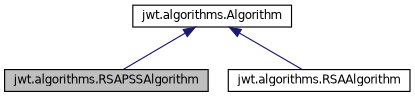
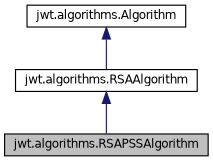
edge "jwt.algorithms.RSAPSSAlgorithm" -> "jwt.algorithms.Algorithm": now "jwt.algorithms.RSAPSSAlgorithm" -> "jwt.algorithms.RSAAlgorithm"
